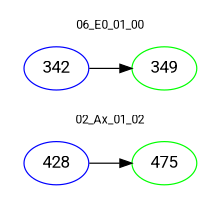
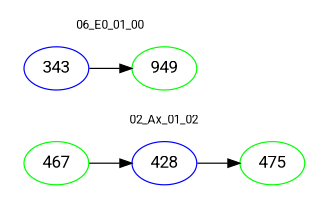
node "342": label "342" -> "343"
node "349": label "349" -> "949"
node "467": added
